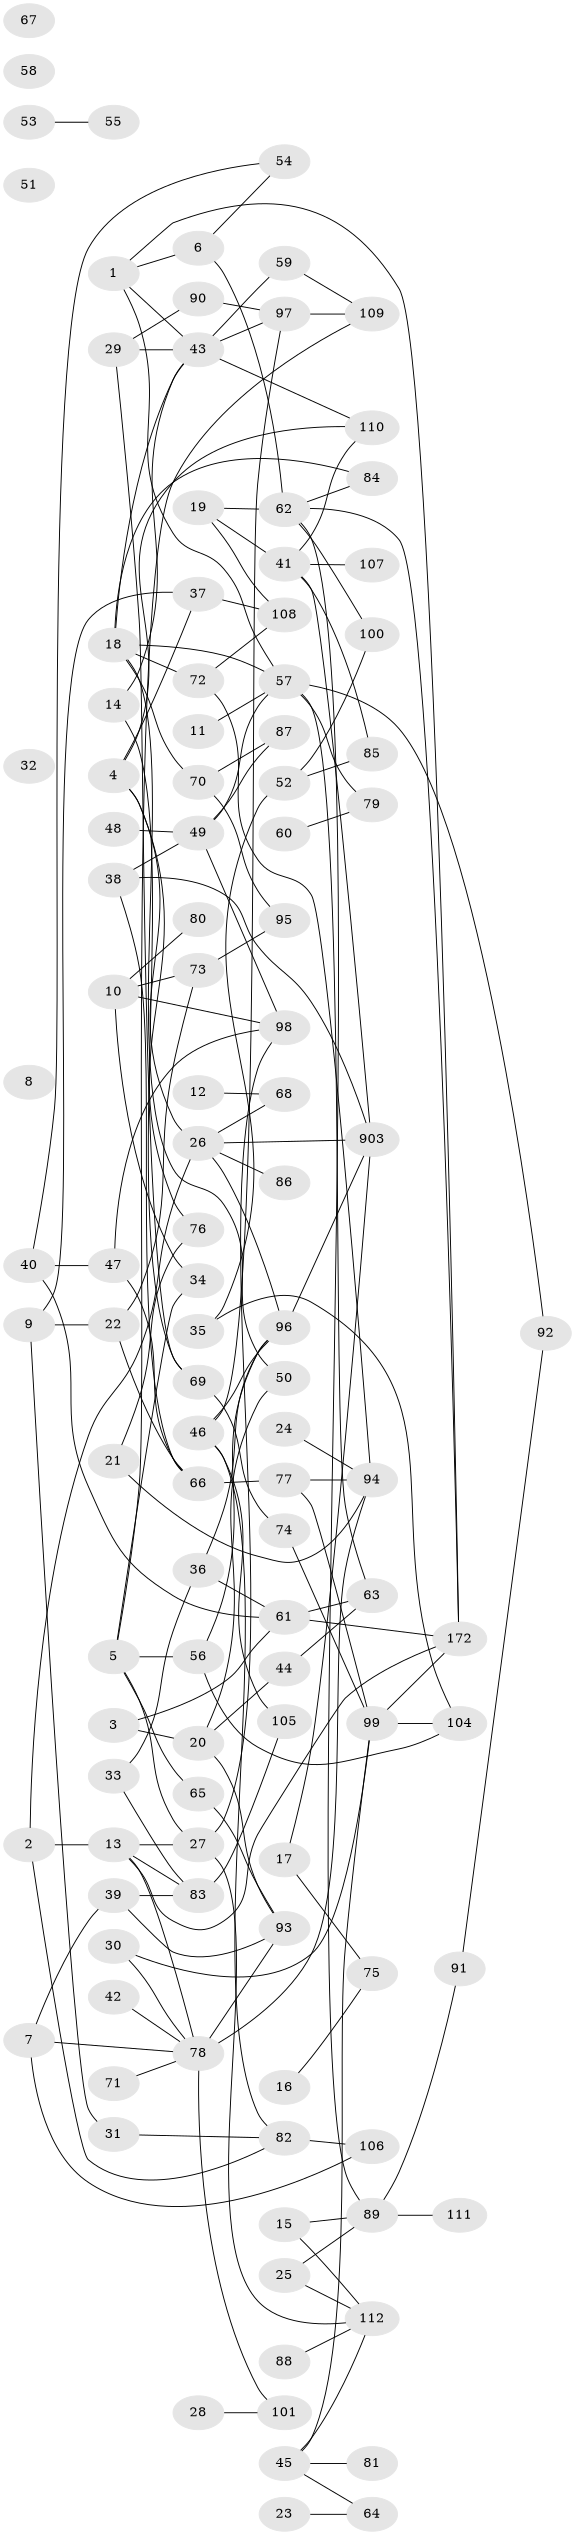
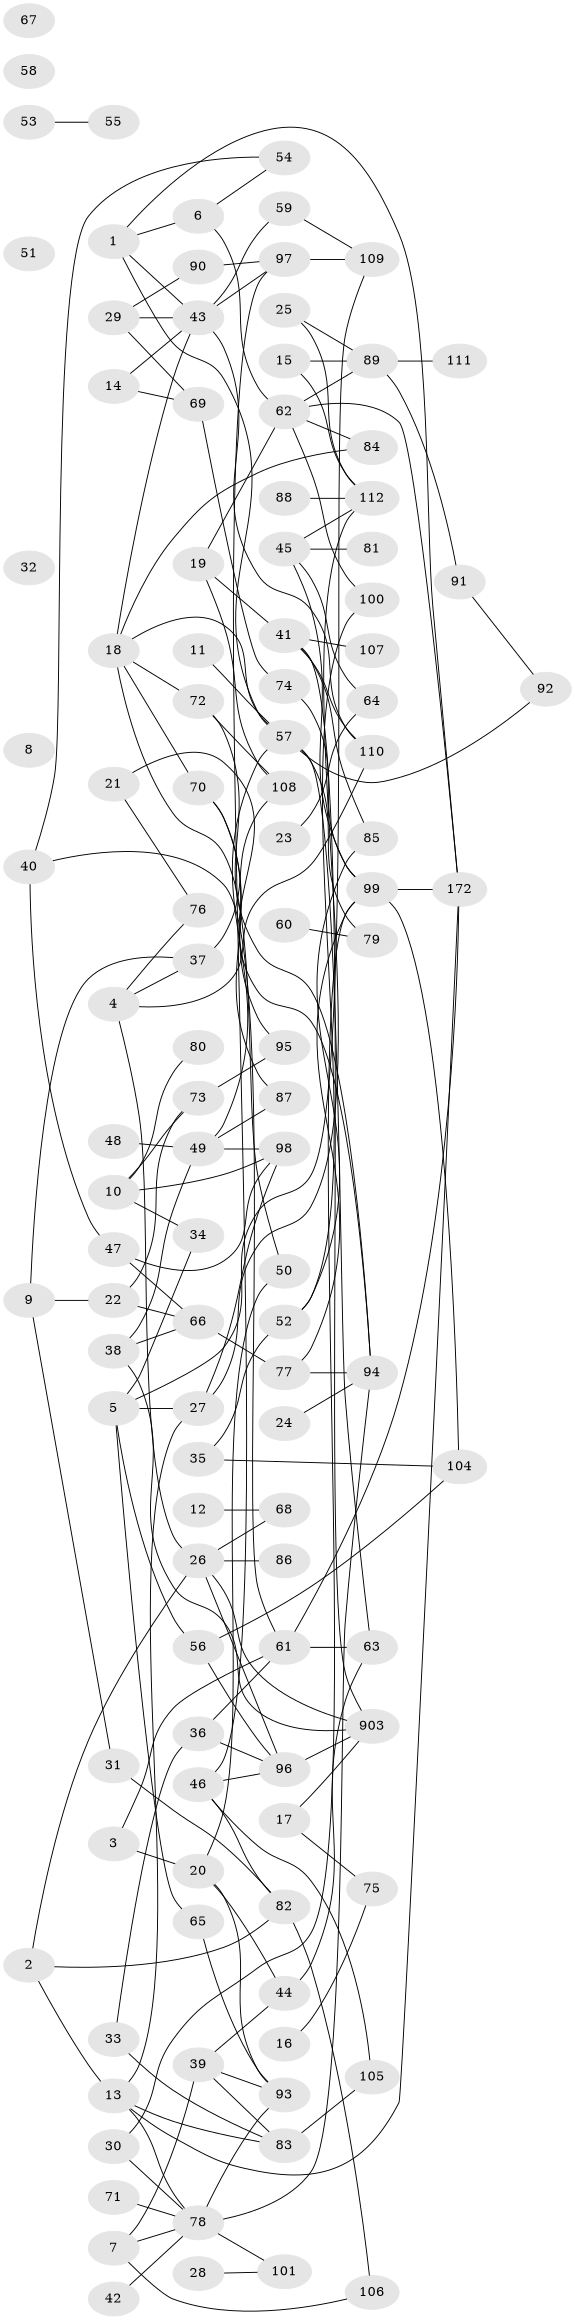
edge "44" -- "39": added
